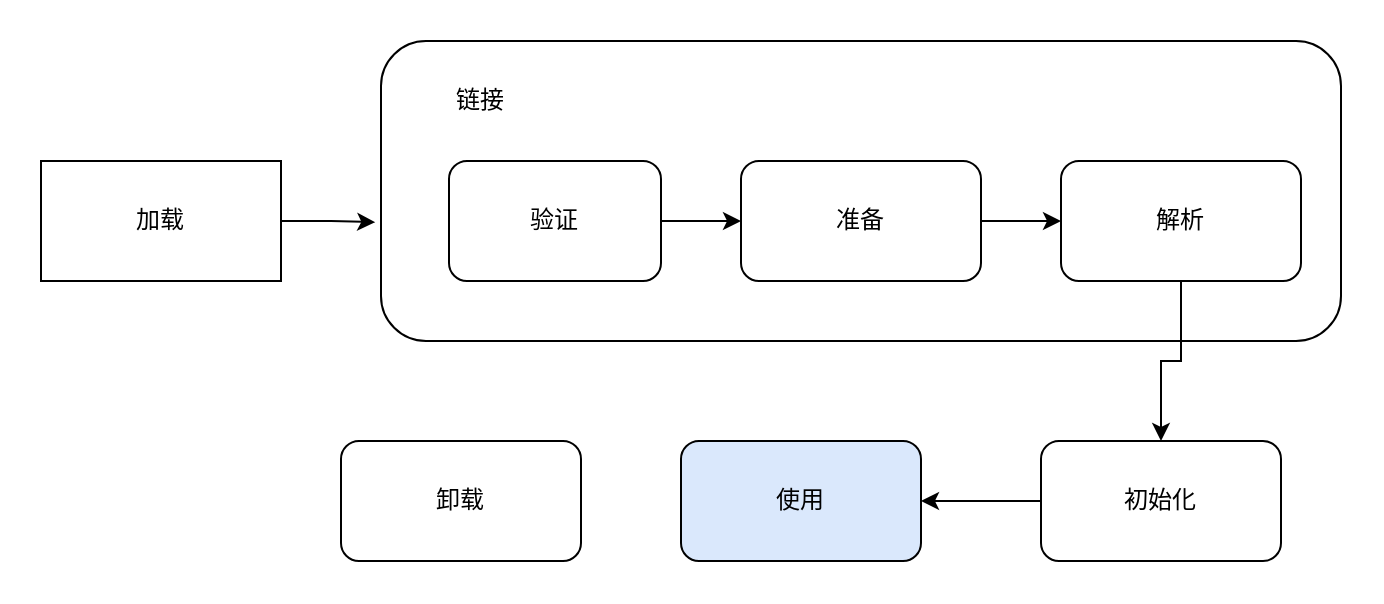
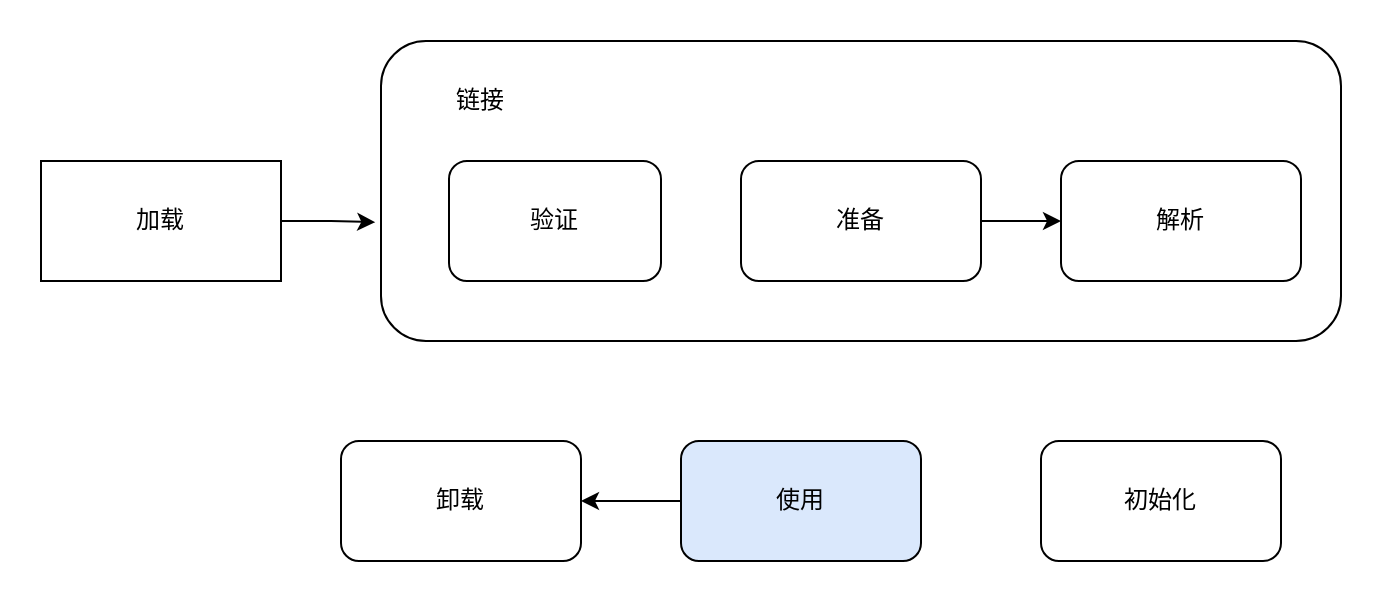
edge "验证" -> "准备": removed
edge "解析" -> "初始化": removed
edge "使用" -> "卸载": added
edge "初始化" -> "使用": removed
